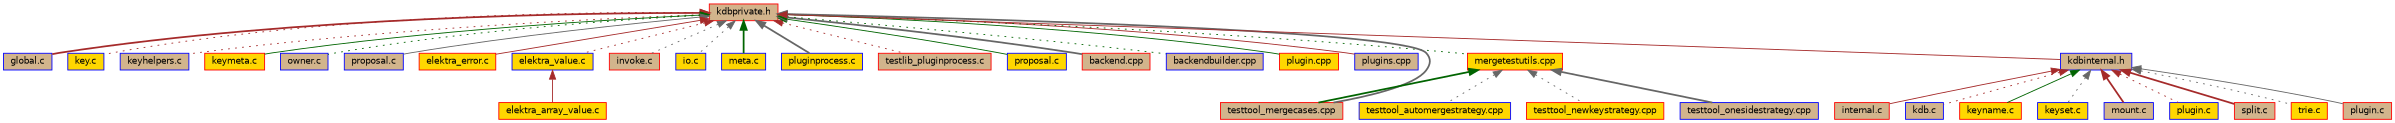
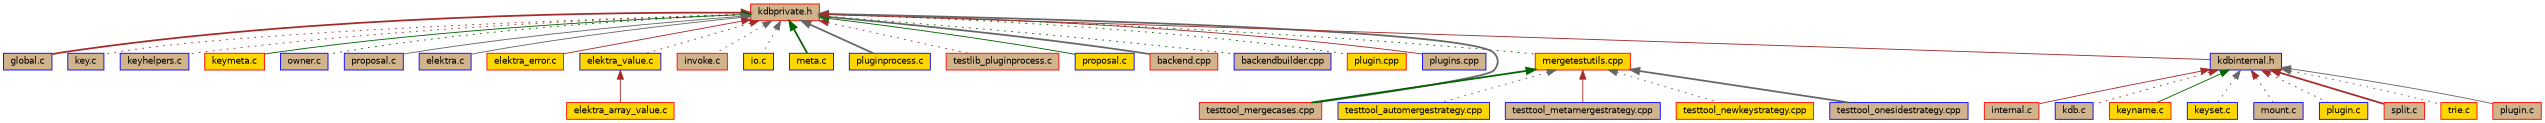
edge "plugin.cpp" -> "kdbprivate.h": style solid -> dotted
node "key.c": fillcolor gold -> tan
node "elektra.c": added
edge "mount.c" -> "kdbinternal.h": style bold -> dotted
node "testtool_metamergestrategy.cpp": added
